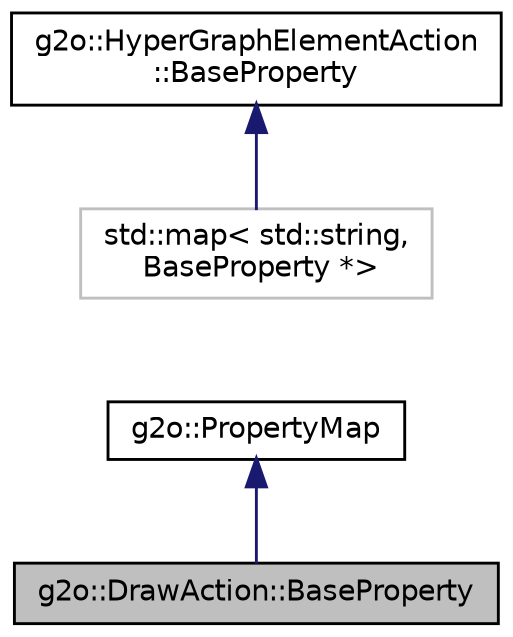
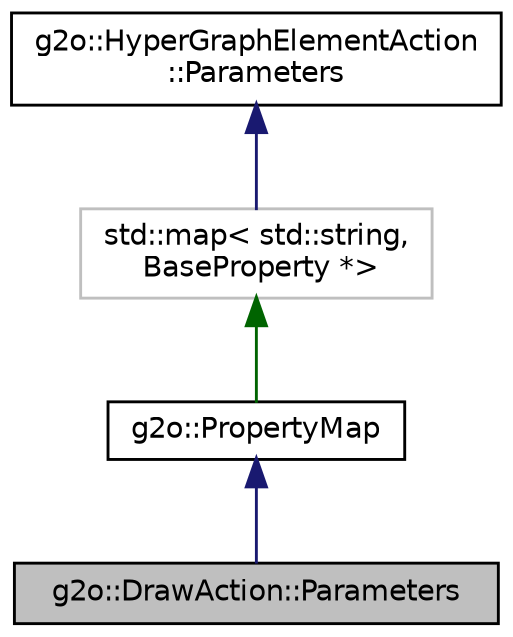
node "g2o::HyperGraphElementAction ::BaseProperty": label "g2o::HyperGraphElementAction ::BaseProperty" -> "g2o::HyperGraphElementAction ::Parameters"
edge "g2o::PropertyMap" -> "std::map< std::string, BaseProperty *>": added
node "g2o::DrawAction::BaseProperty": label "g2o::DrawAction::BaseProperty" -> "g2o::DrawAction::Parameters"
